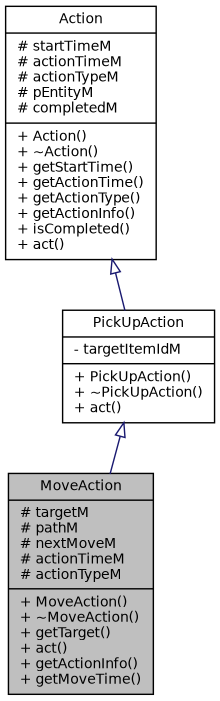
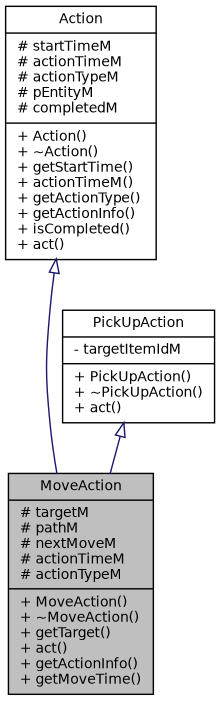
node "Action": text "+ getActionTime()" -> "+ actionTimeM()"
edge "PickUpAction" -> "Action": now "MoveAction" -> "Action"
